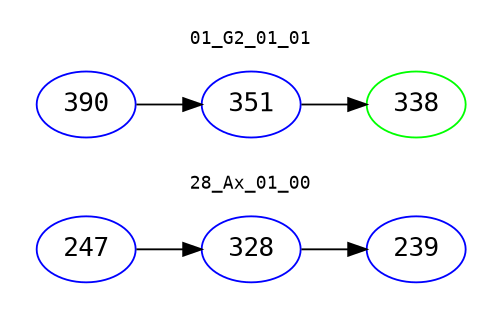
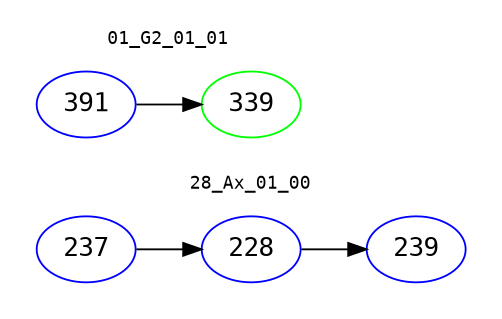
node "390": removed
node "351": label "351" -> "391"
node "338": label "338" -> "339"
node "247": label "247" -> "237"
node "328": label "328" -> "228"
